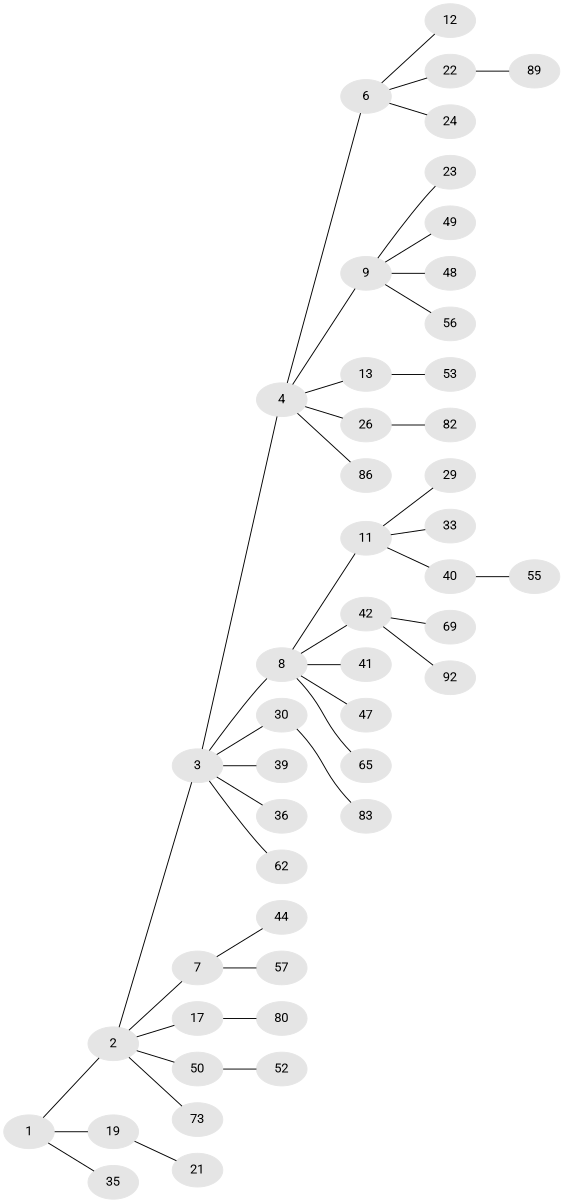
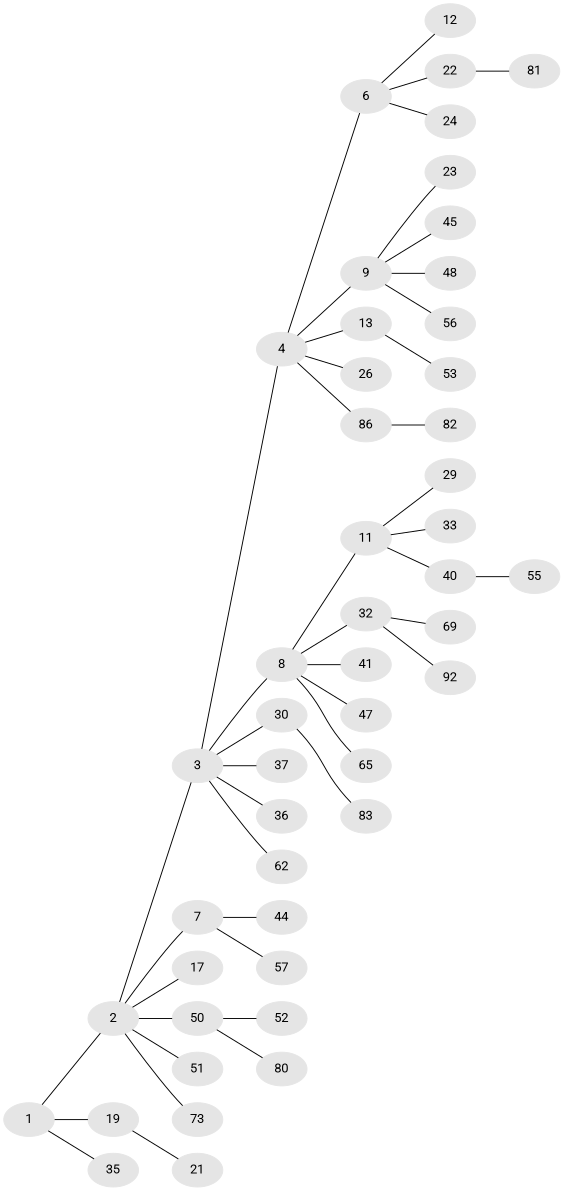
node "89": label "89" -> "81"
node "49": label "49" -> "45"
edge "26" -- "82": now "86" -- "82"
node "42": label "42" -> "32"
node "39": label "39" -> "37"
edge "17" -- "80": now "50" -- "80"
node "51": added
